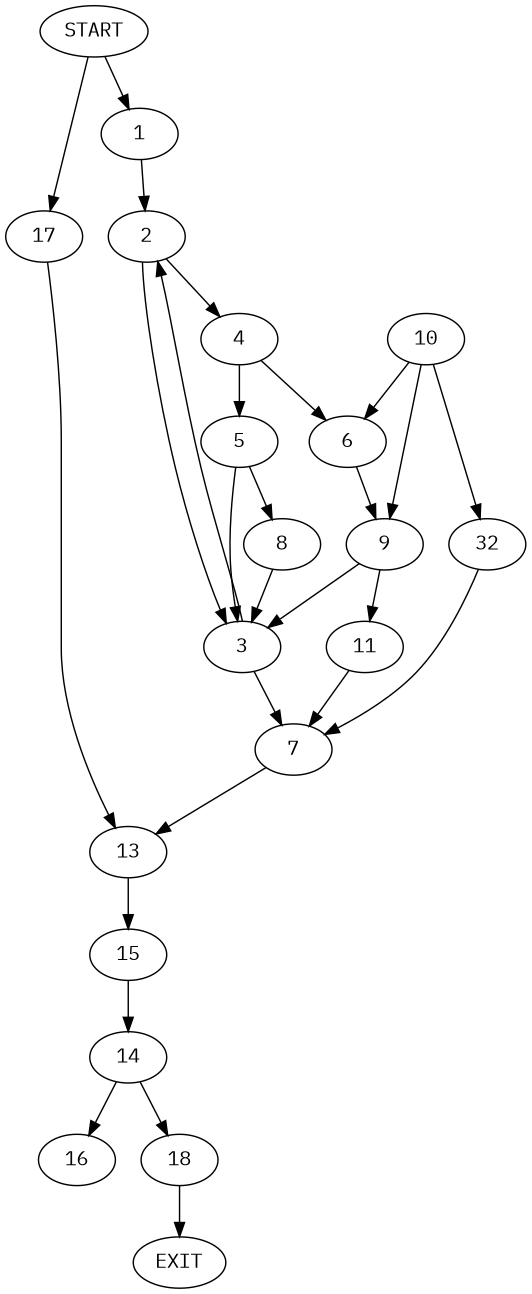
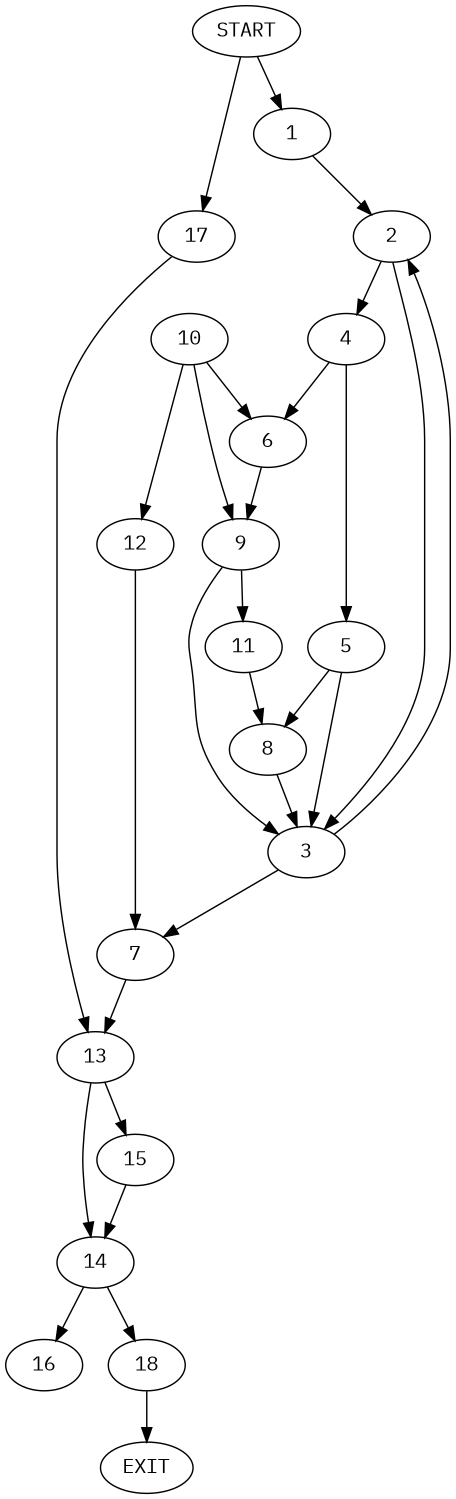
node "32": label "32" -> "12"
edge "11" -> "7": now "11" -> "8"
edge "13" -> "14": added
